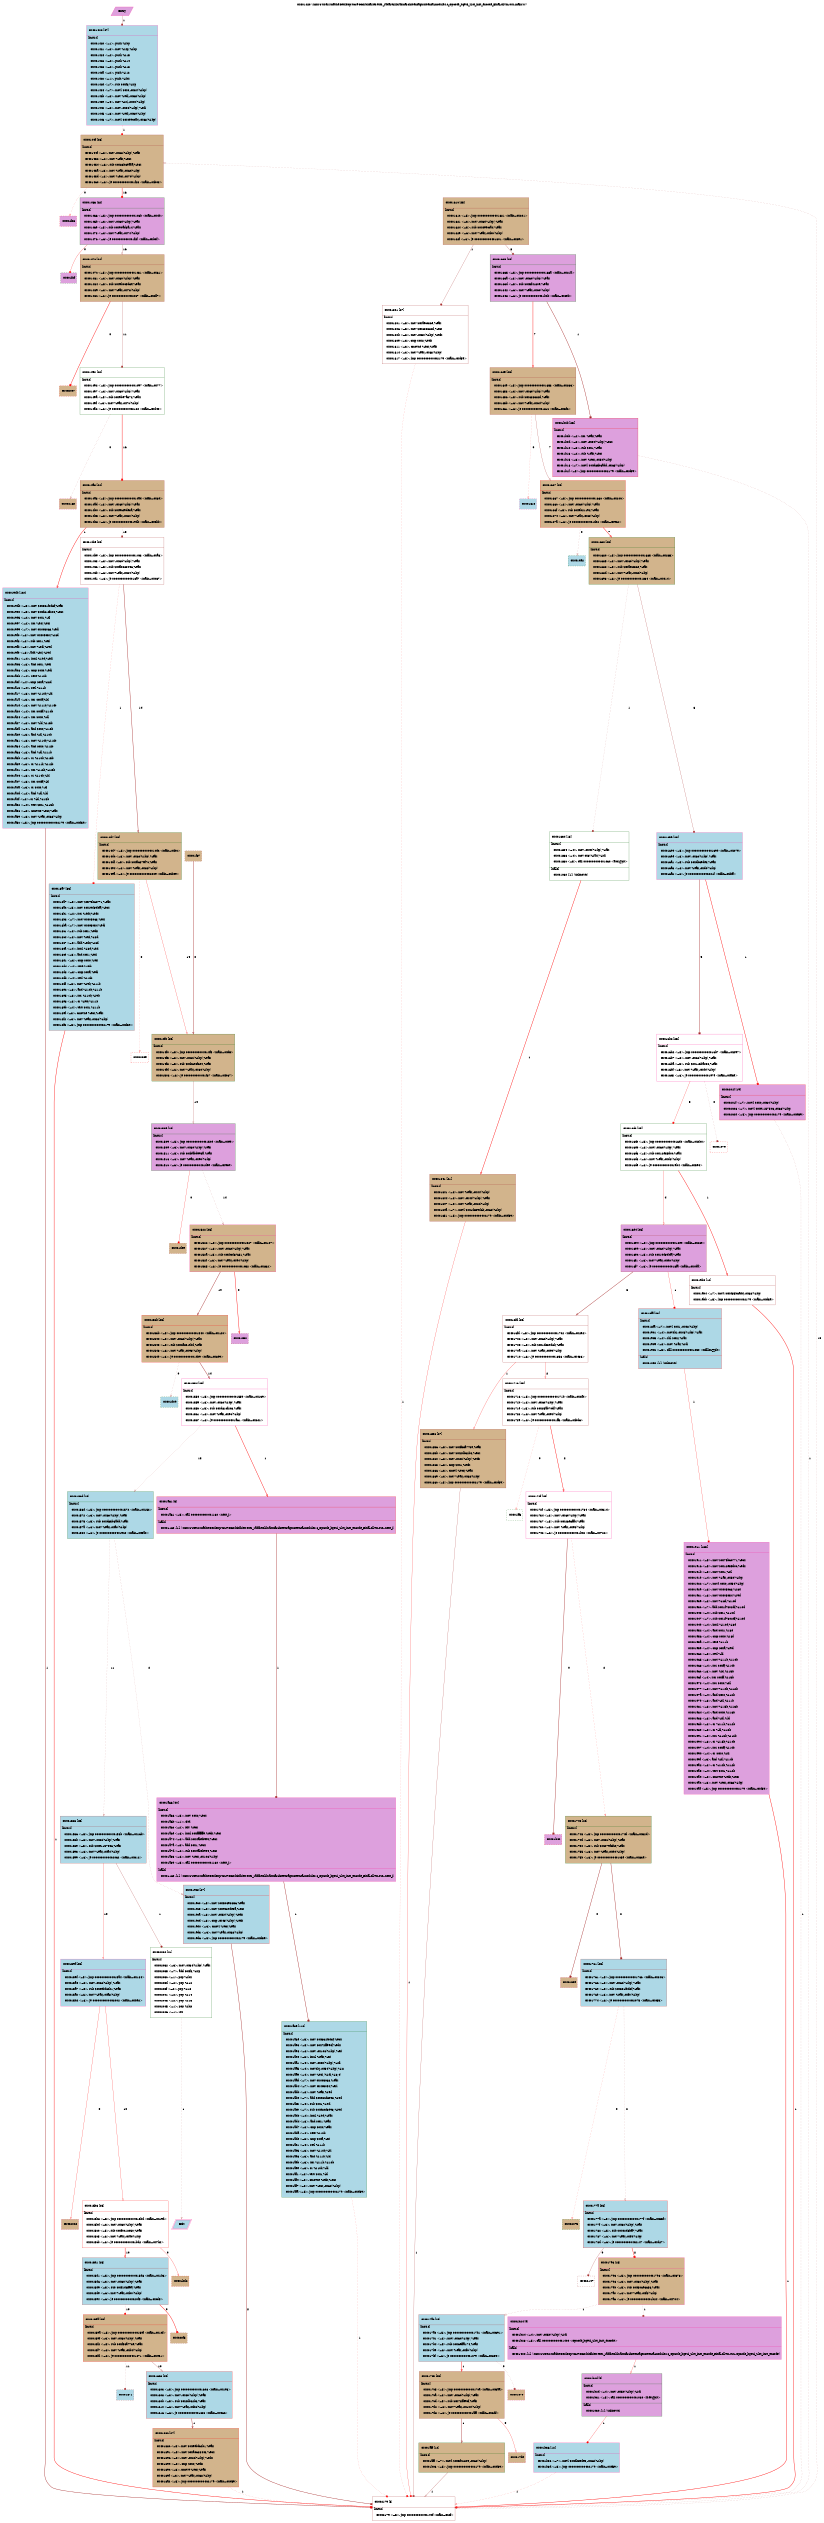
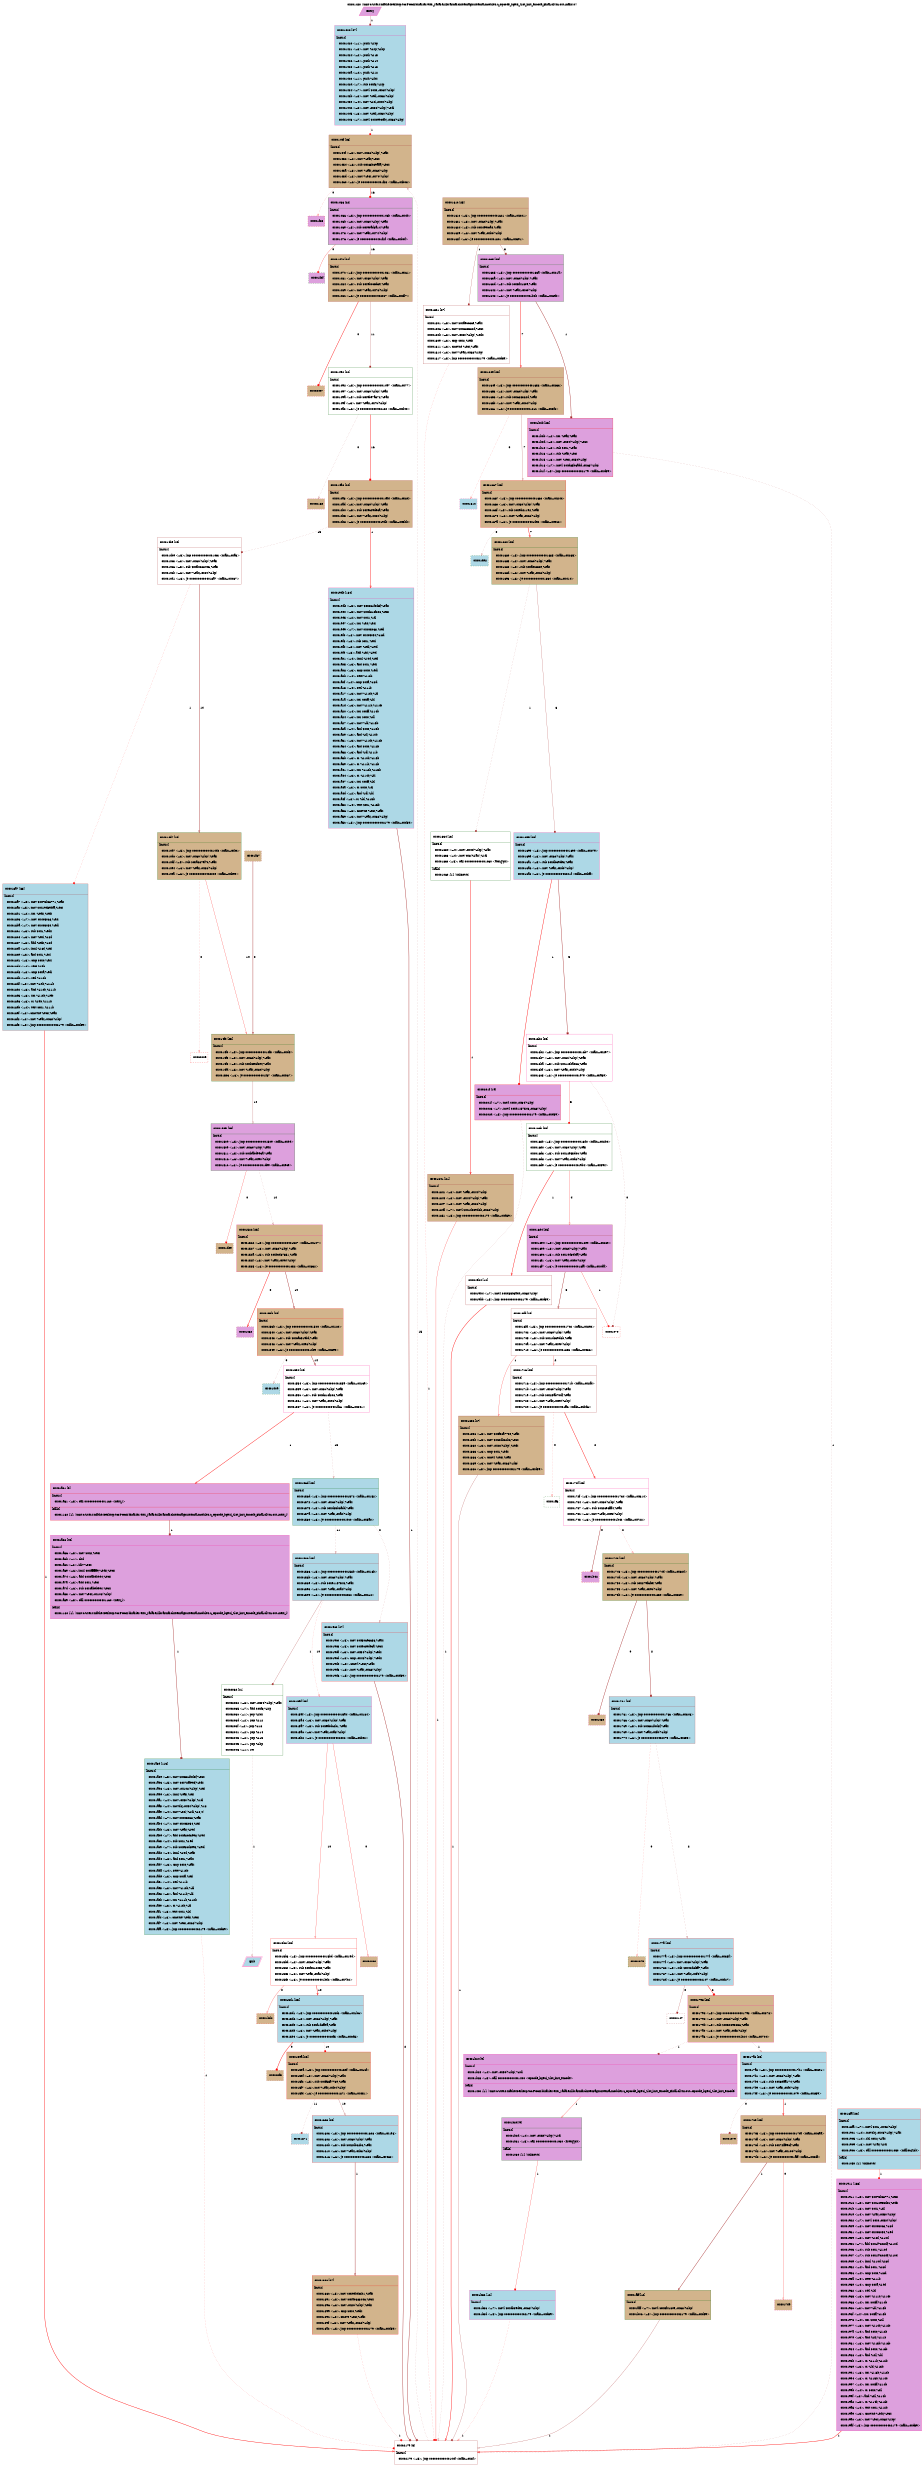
edge "0x4016e4 [25]" -> "0x4018fa [23]": now "0x4016e4 [25]" -> "0x401e7e"
edge "0x401586 [25]" -> "0x40159f [25]": style solid -> dotted
